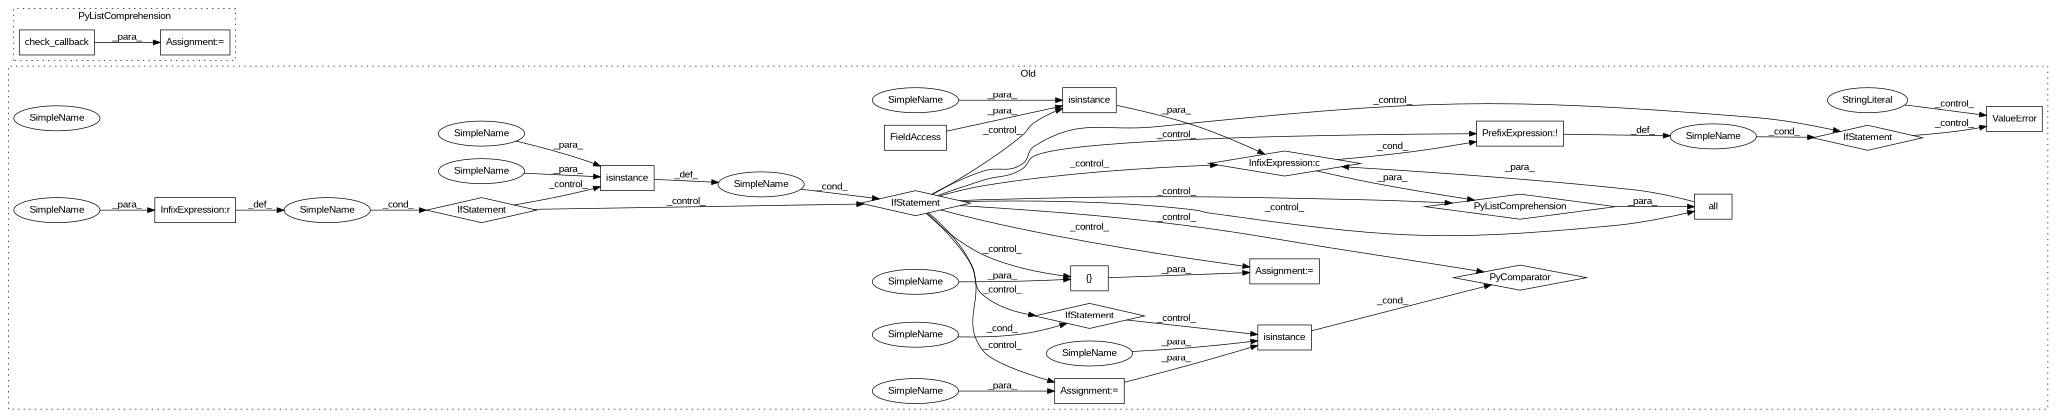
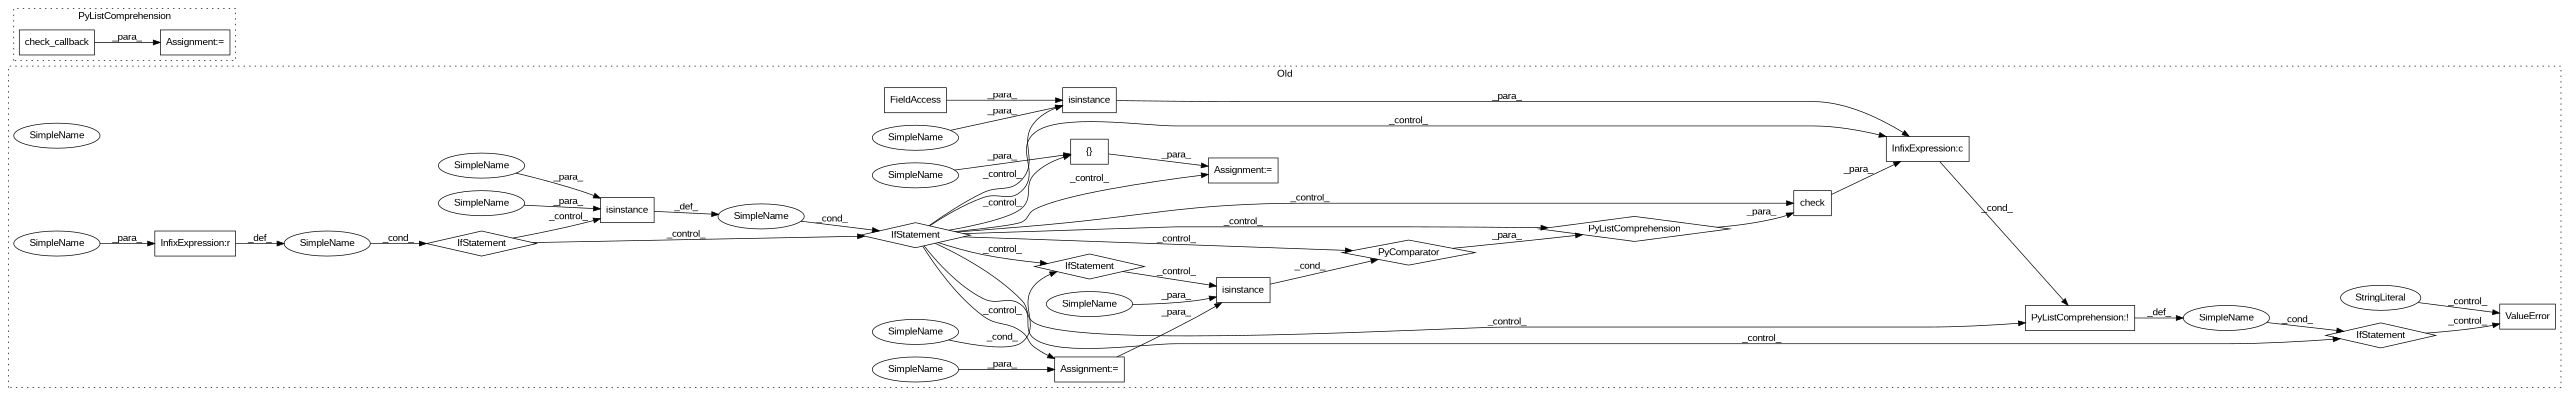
node "PrefixExpression:!": label "PrefixExpression:!" -> "PyListComprehension:!"
node "InfixExpression:c": shape diamond -> box
edge "InfixExpression:c" -> "PyListComprehension": now "PyComparator" -> "PyListComprehension"
node "all": label "all" -> "check"
